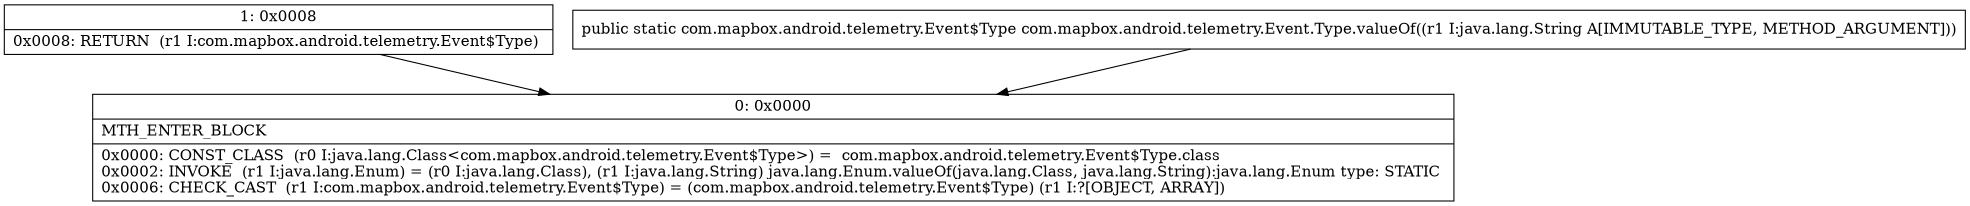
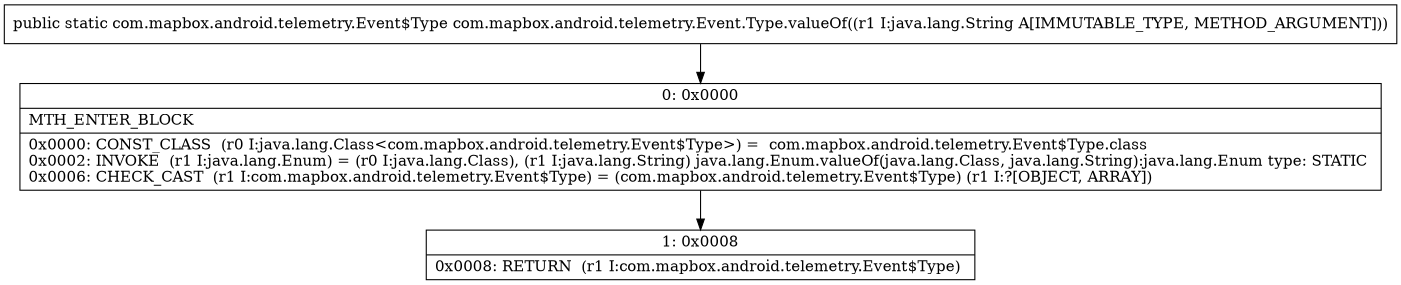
edge "1: 0x0008" -> "0: 0x0000": reversed
